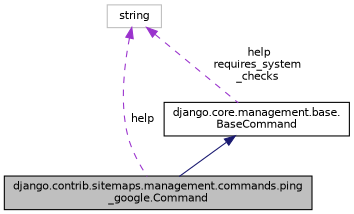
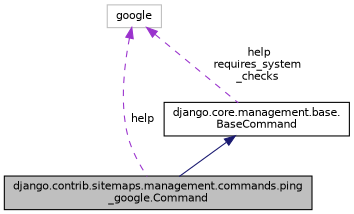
node "string": label "string" -> "google"
